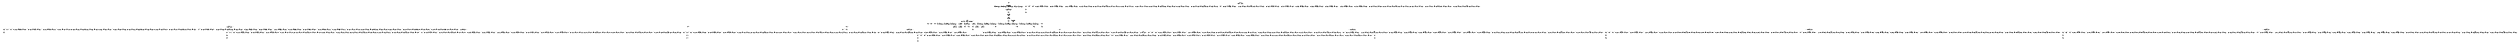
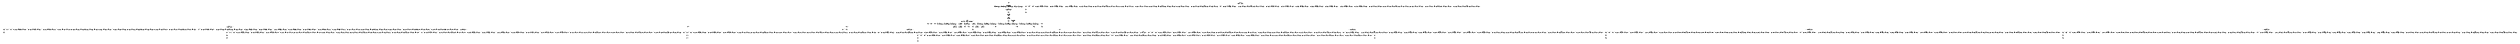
node "(73054) tmp<130240>, data<130239>, data<130238>": added
